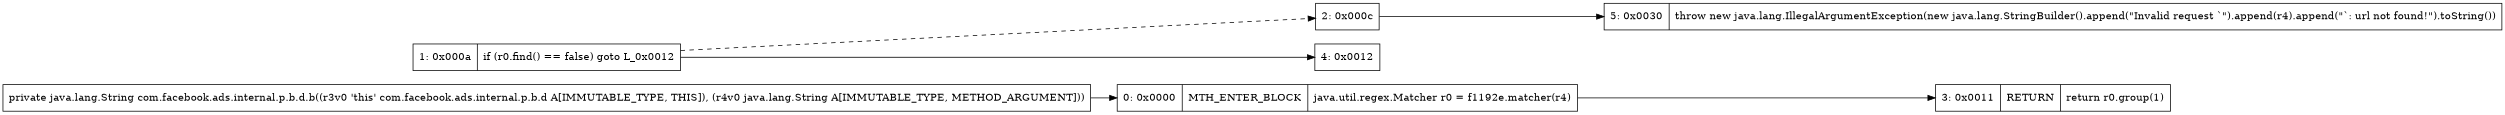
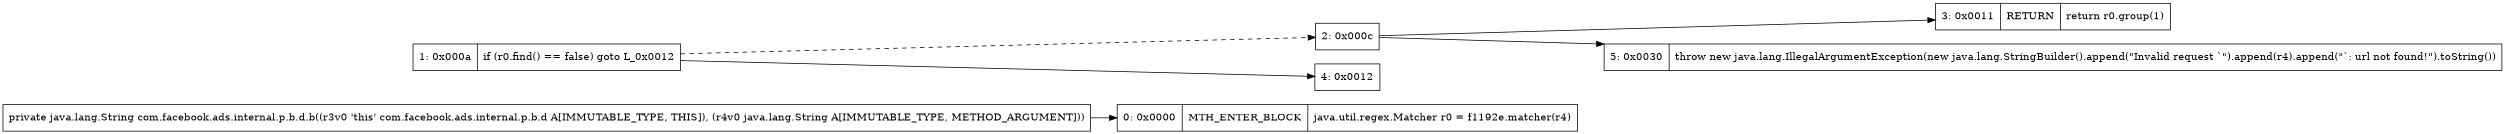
edge "0: 0x0000" -> "3: 0x0011": now "2: 0x000c" -> "3: 0x0011"
